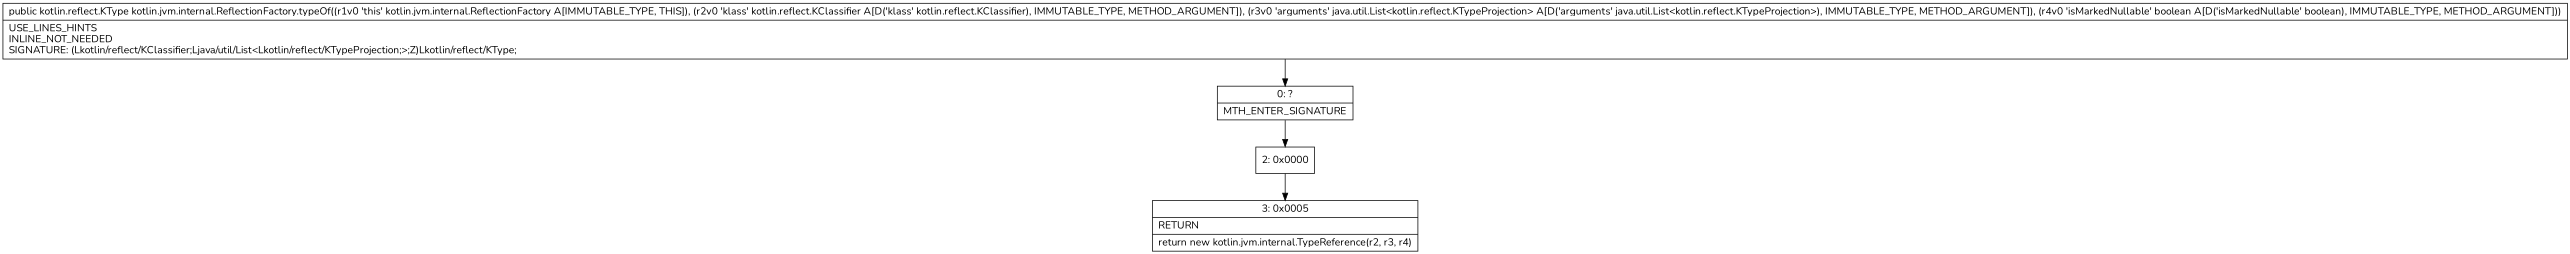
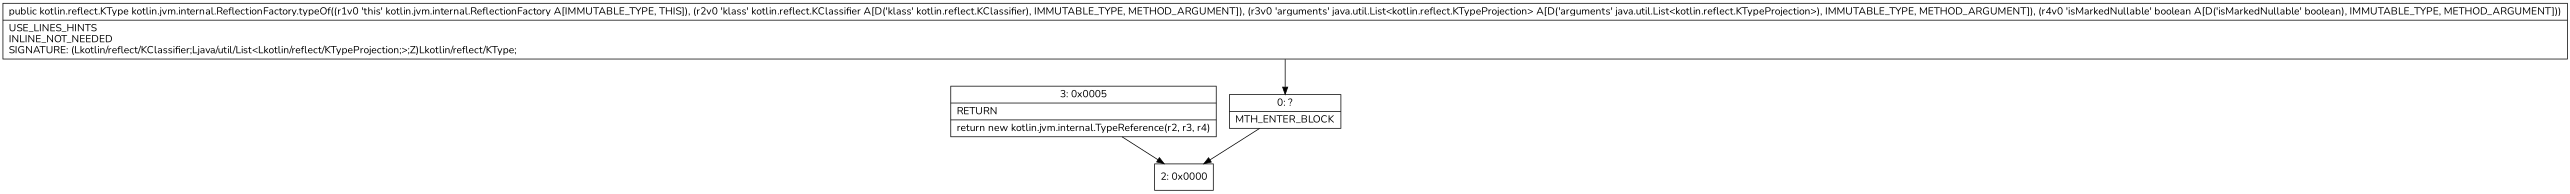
node "0: ?": text "MTH_ENTER_SIGNATURE" -> "MTH_ENTER_BLOCK"
edge "2: 0x0000" -> "3: 0x0005": reversed
